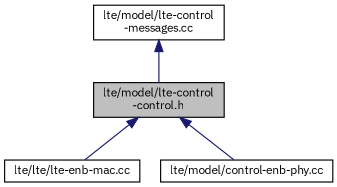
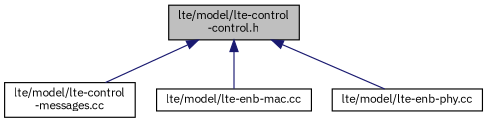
edge "lte/model/lte-control -control.h" -> "lte/model/lte-control -messages.cc": reversed
node "lte/lte/lte-enb-mac.cc": label "lte/lte/lte-enb-mac.cc" -> "lte/model/lte-enb-mac.cc"
node "lte/model/control-enb-phy.cc": label "lte/model/control-enb-phy.cc" -> "lte/model/lte-enb-phy.cc"
